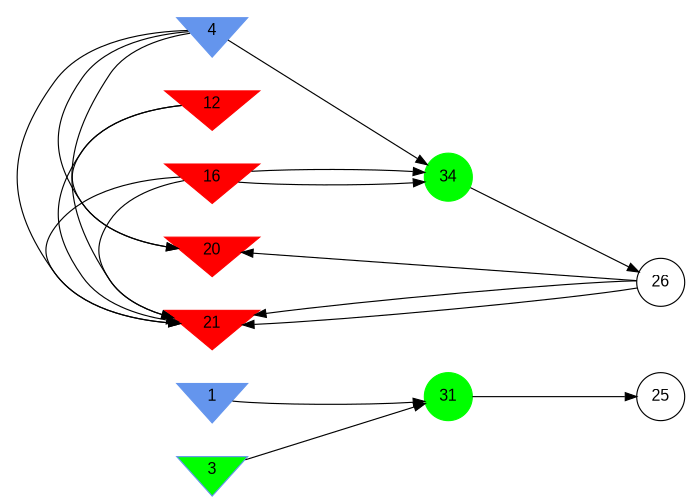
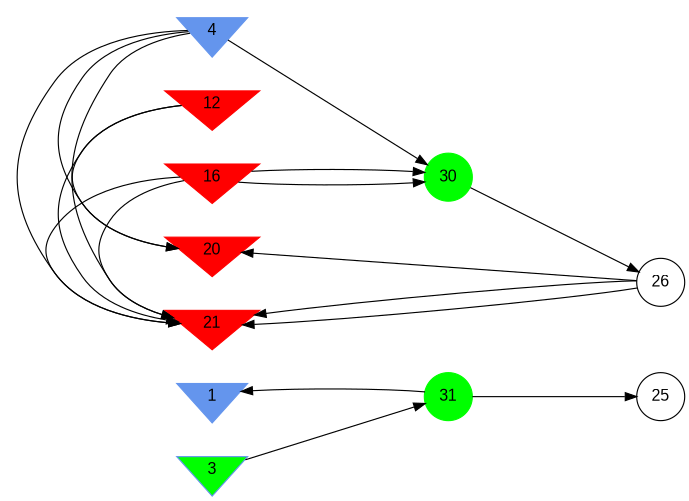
node "34": label "34" -> "30"
edge "1" -> "31": reversed
